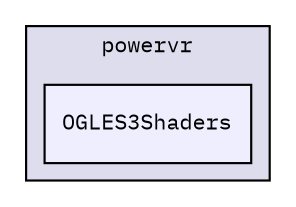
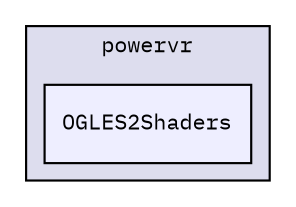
node "OGLES3Shaders": label "OGLES3Shaders" -> "OGLES2Shaders"
